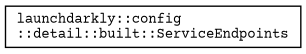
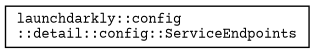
node "launchdarkly::config ::detail::built::ServiceEndpoints": label "launchdarkly::config ::detail::built::ServiceEndpoints" -> "launchdarkly::config ::detail::config::ServiceEndpoints"
